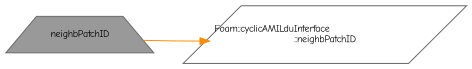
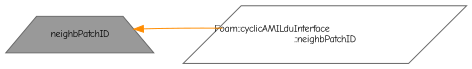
edge "neighbPatchID" -> "Foam::cyclicAMILduInterface ::neighbPatchID": reversed
